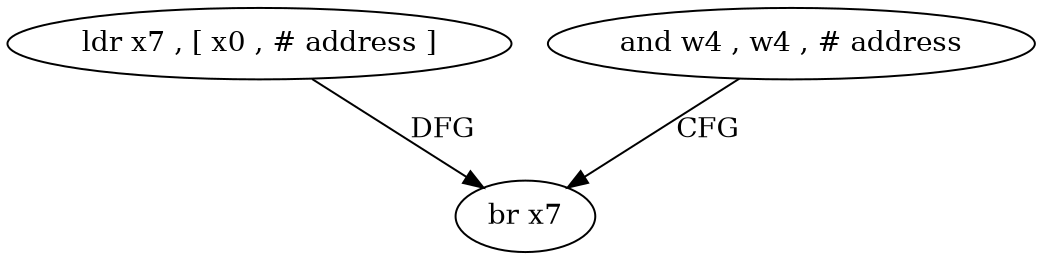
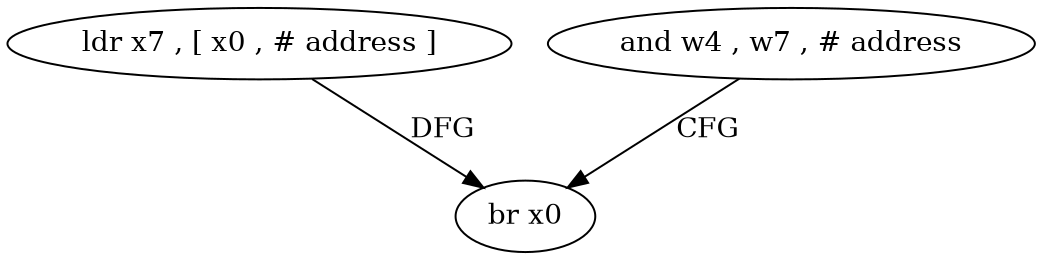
node "and w4 , w4 , # address": label "and w4 , w4 , # address" -> "and w4 , w7 , # address"
node "br x7": label "br x7" -> "br x0"
